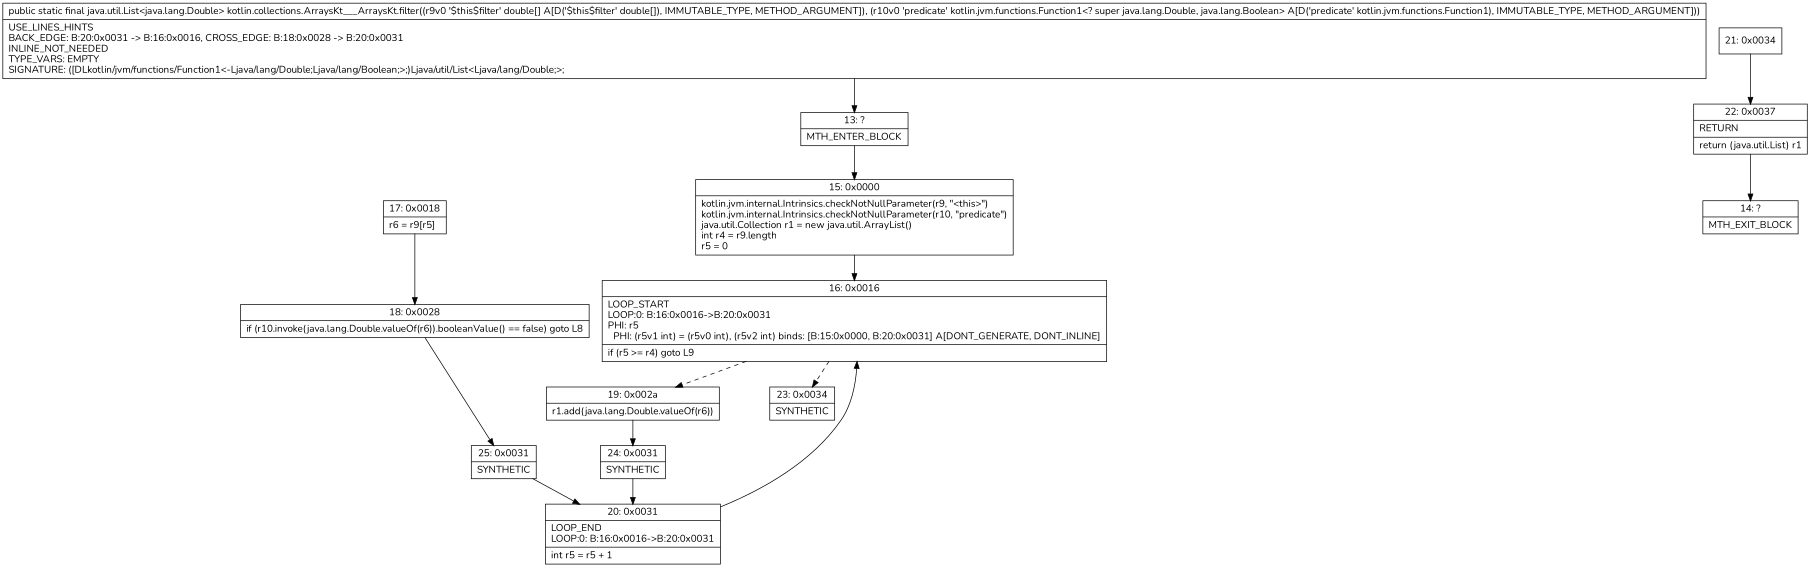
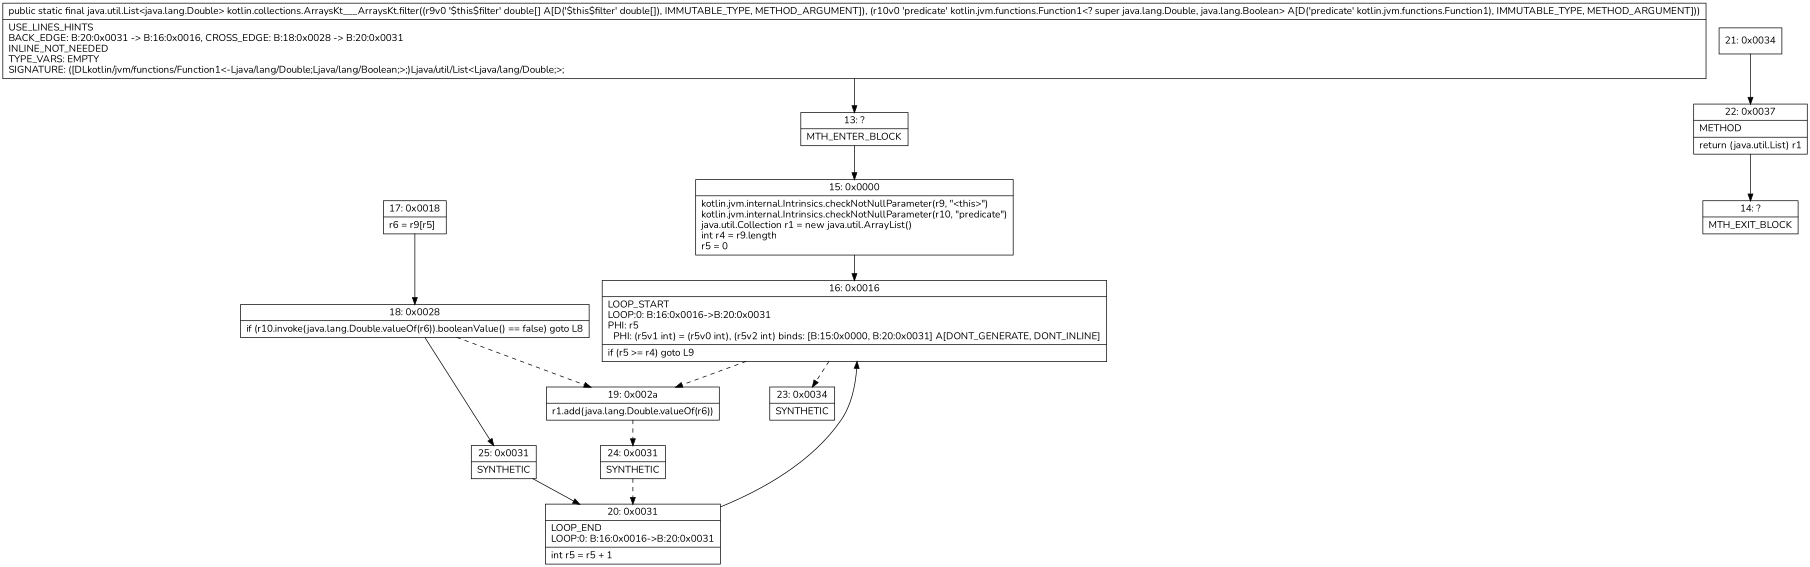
node "22: 0x0037": text "RETURN" -> "METHOD"
edge "18: 0x0028" -> "19: 0x002a": added
edge "19: 0x002a" -> "24: 0x0031": style solid -> dashed
edge "24: 0x0031" -> "20: 0x0031": style solid -> dashed
